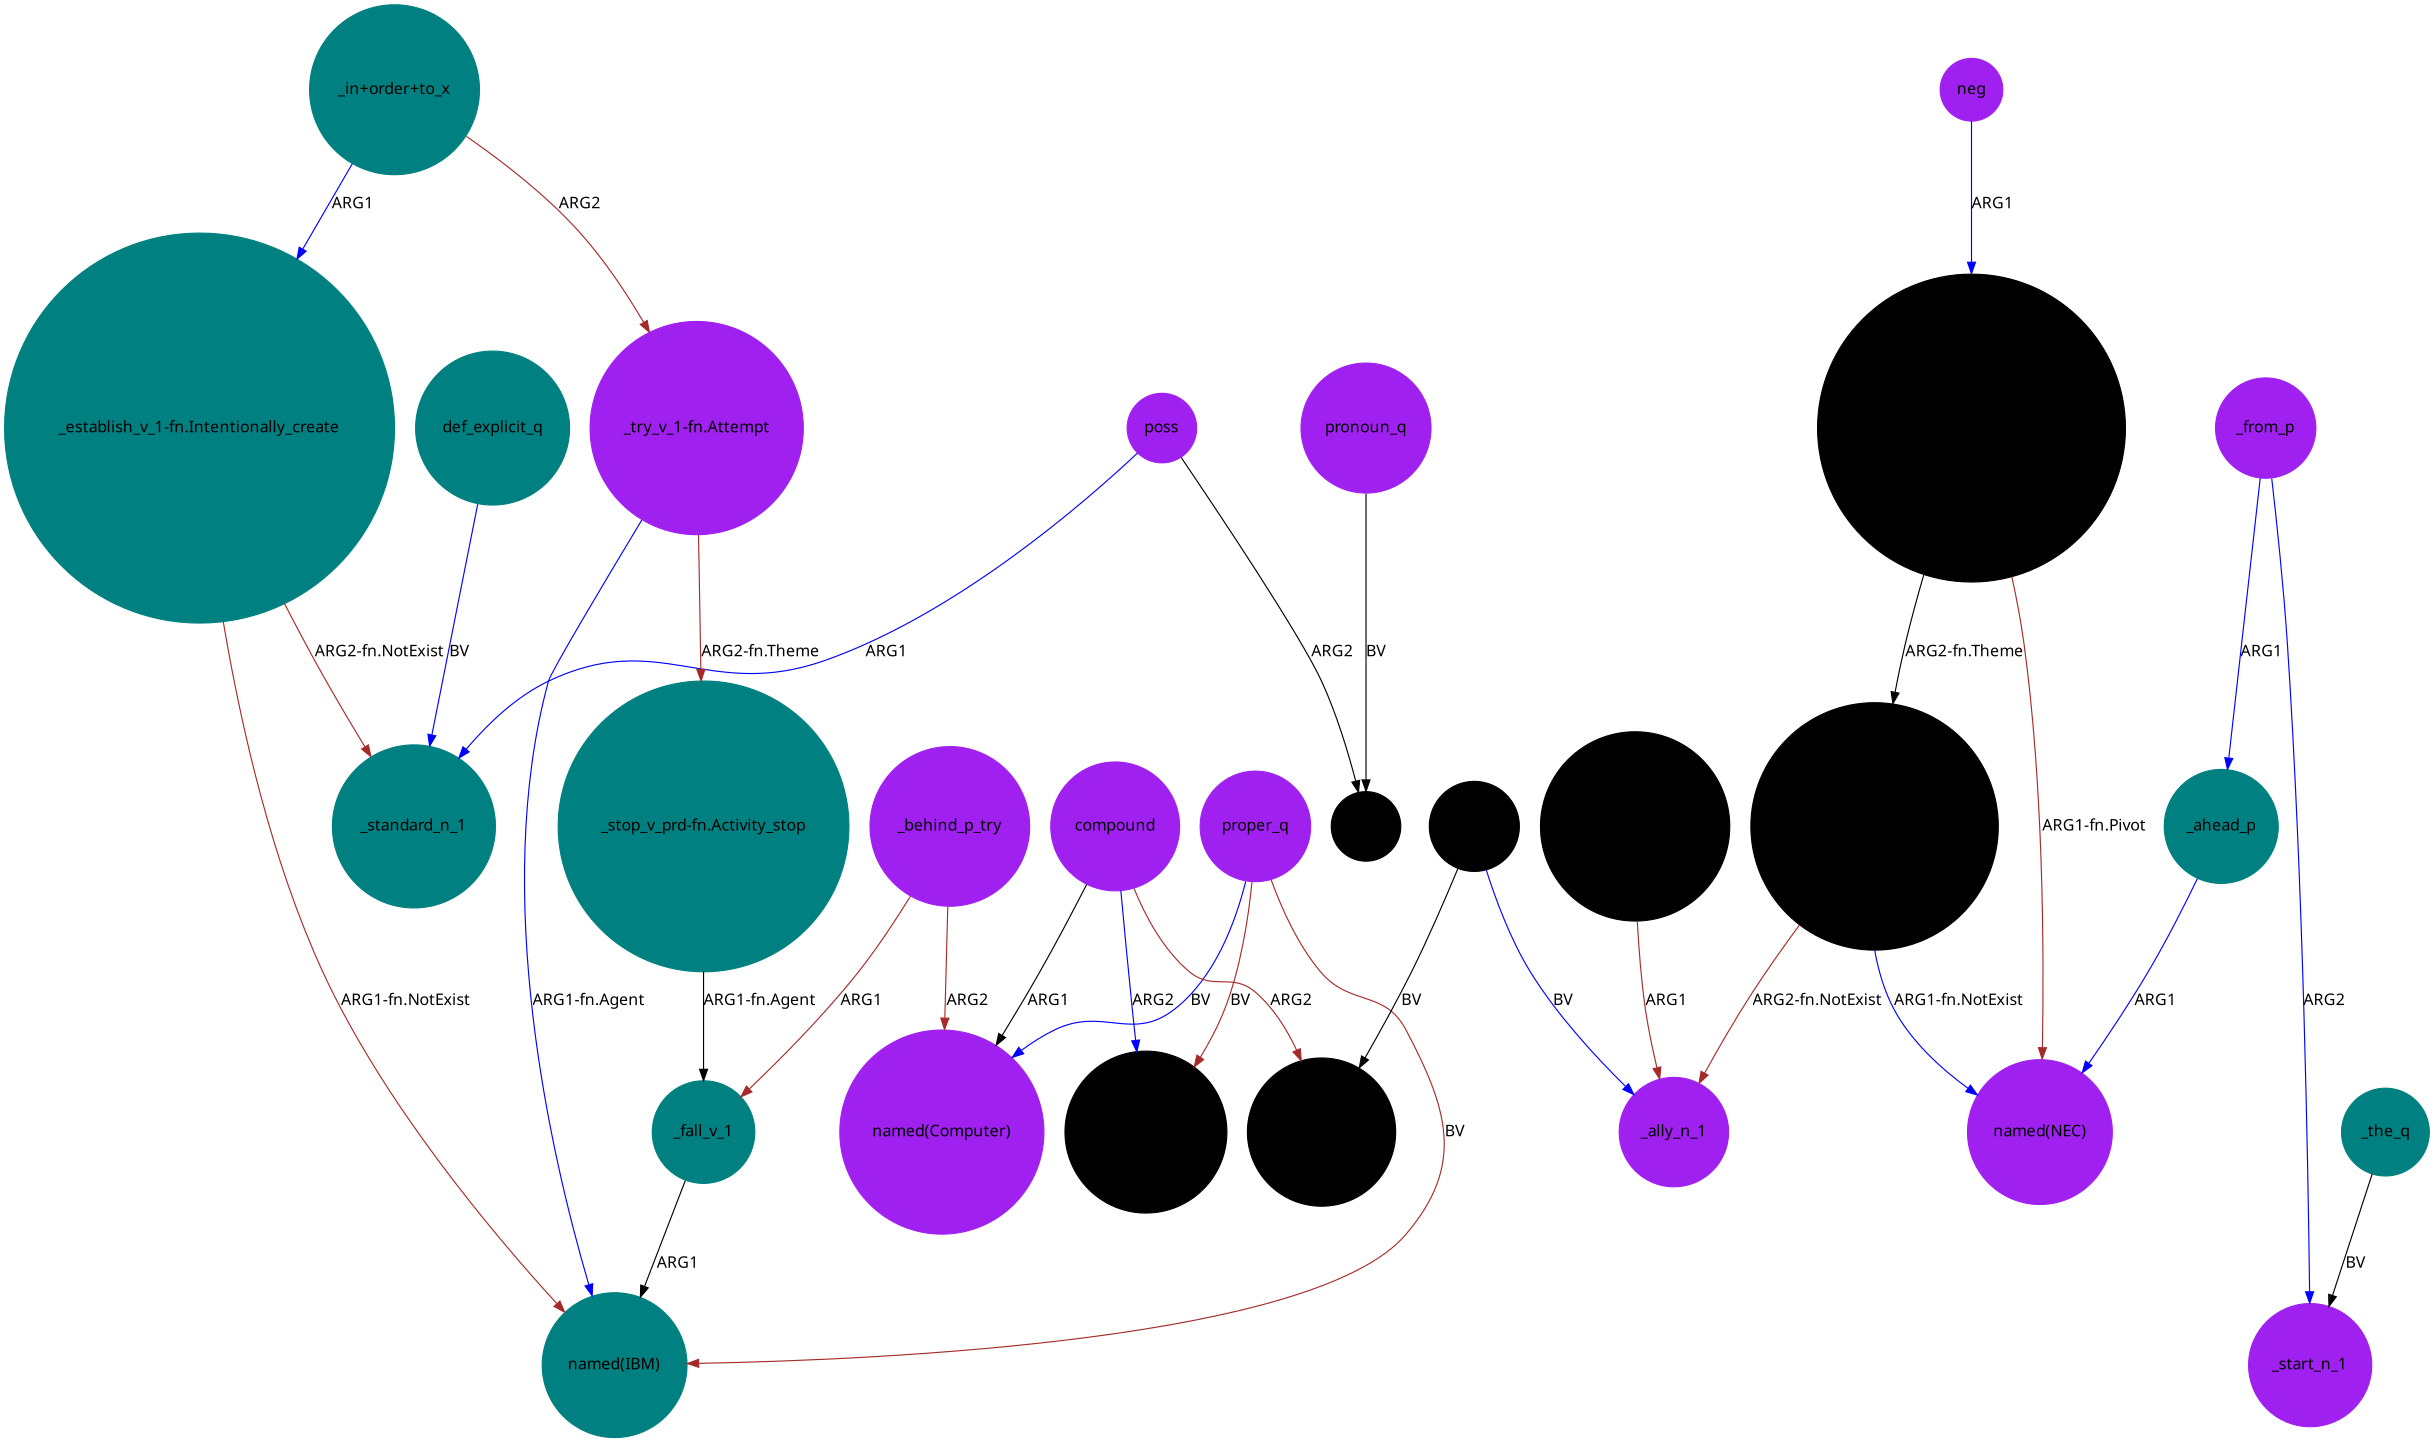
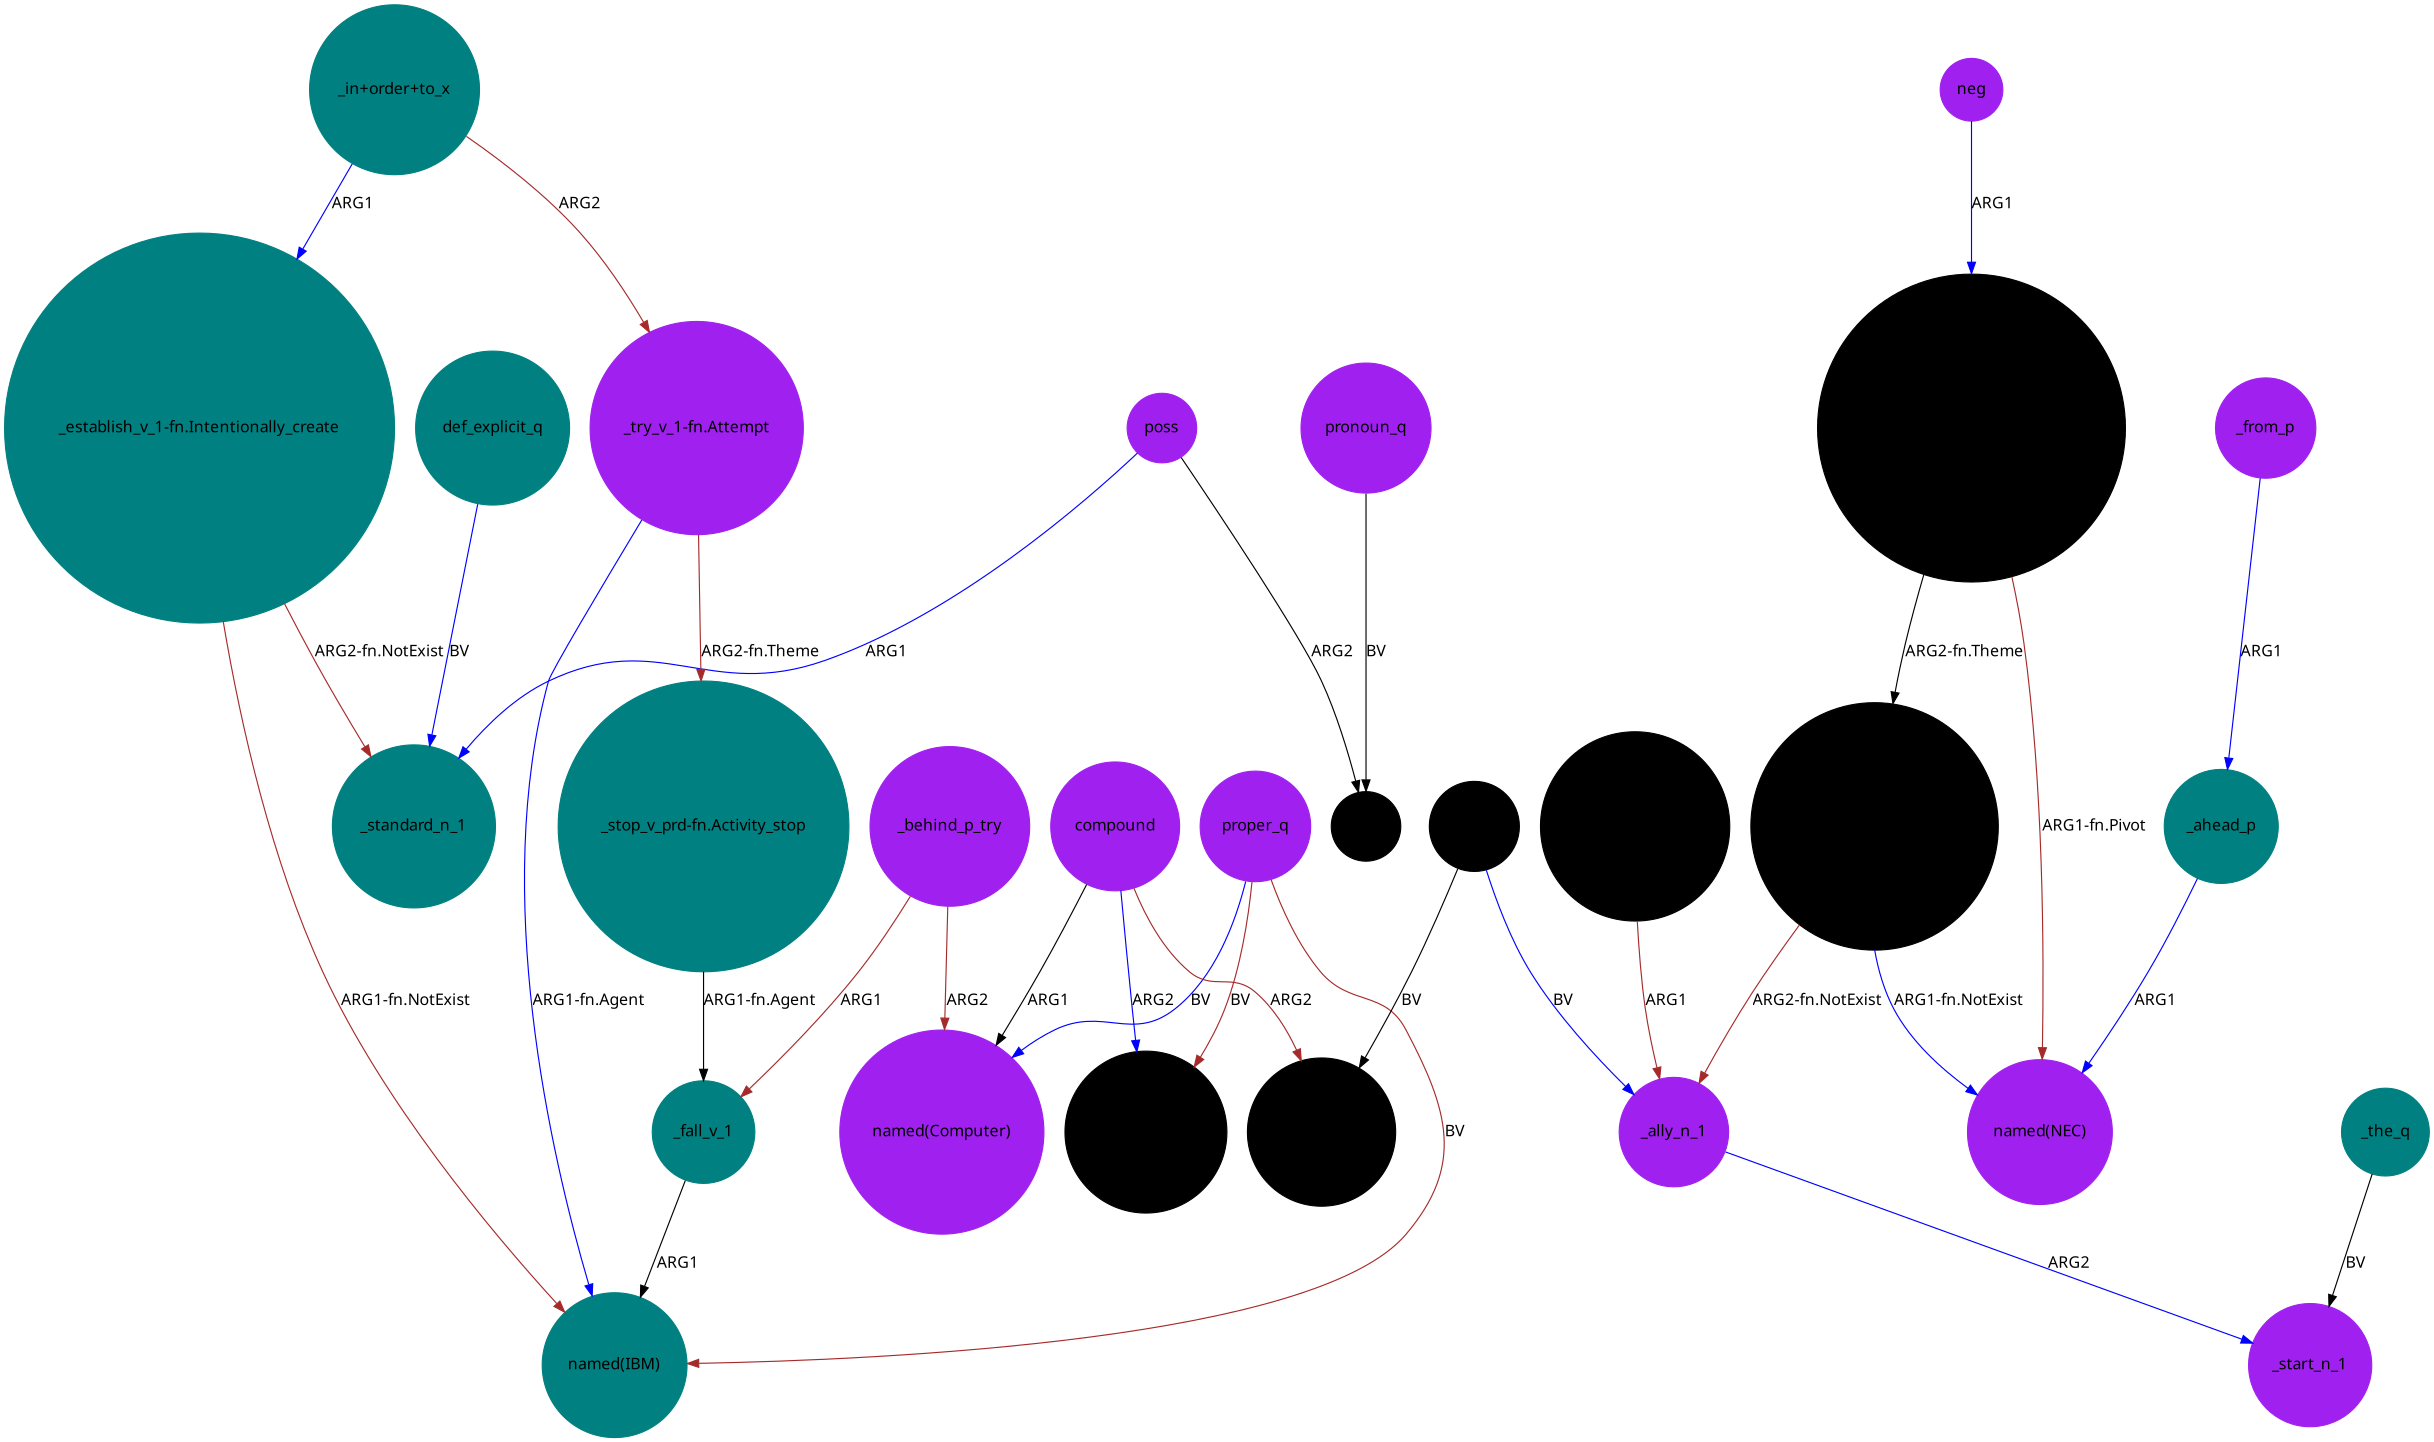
edge "_from_p" -> "_start_n_1": now "_ally_n_1" -> "_start_n_1"
